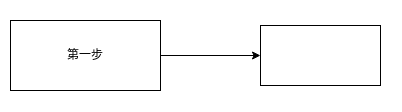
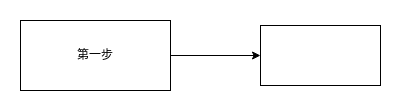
node "第一步": moved (86, 56) -> (96, 56)
